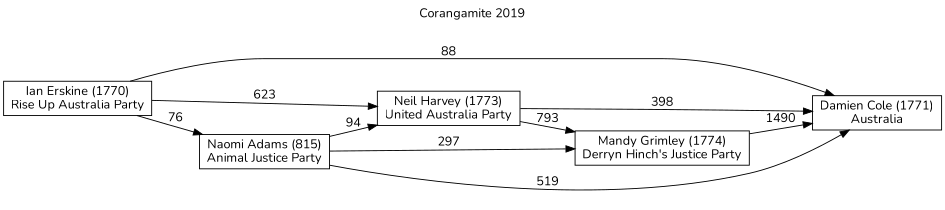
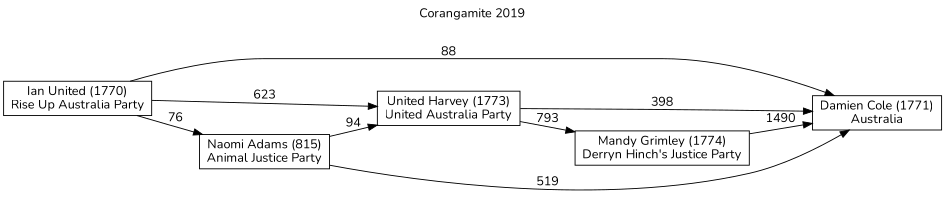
node "Ian Erskine (1770) Rise Up Australia Party": label "Ian Erskine (1770) Rise Up Australia Party" -> "Ian United (1770) Rise Up Australia Party"
node "Neil Harvey (1773) United Australia Party": label "Neil Harvey (1773) United Australia Party" -> "United Harvey (1773) United Australia Party"
edge "Naomi Adams (815) Animal Justice Party" -> "Mandy Grimley (1774) Derryn Hinch's Justice Party": removed, label "297"
